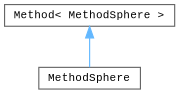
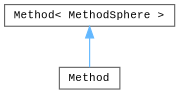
node "MethodSphere": label "MethodSphere" -> "Method"
